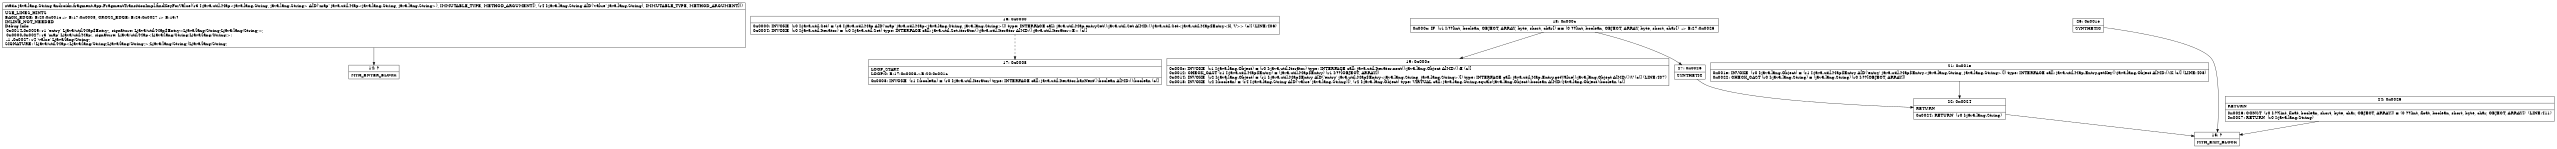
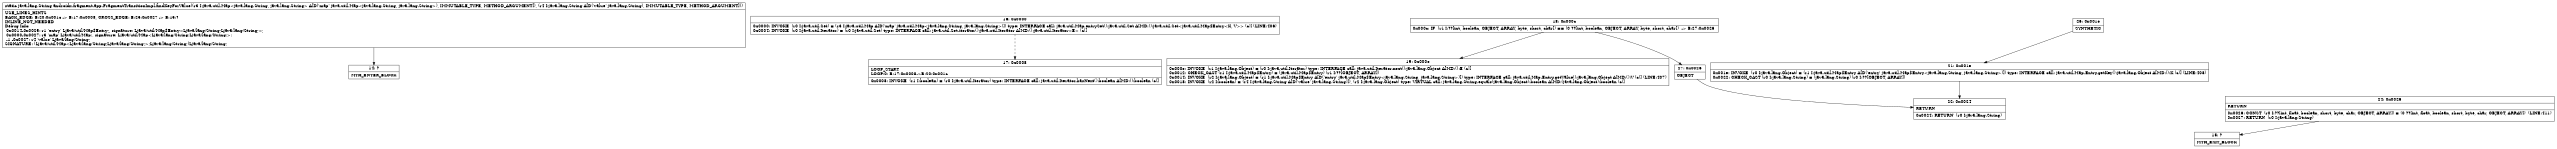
edge "26: 0x001e" -> "15: ?": now "26: 0x001e" -> "21: 0x001e"
node "27: 0x0026": text "SYNTHETIC" -> "OBJECT"
edge "22: 0x0024" -> "15: ?": removed
